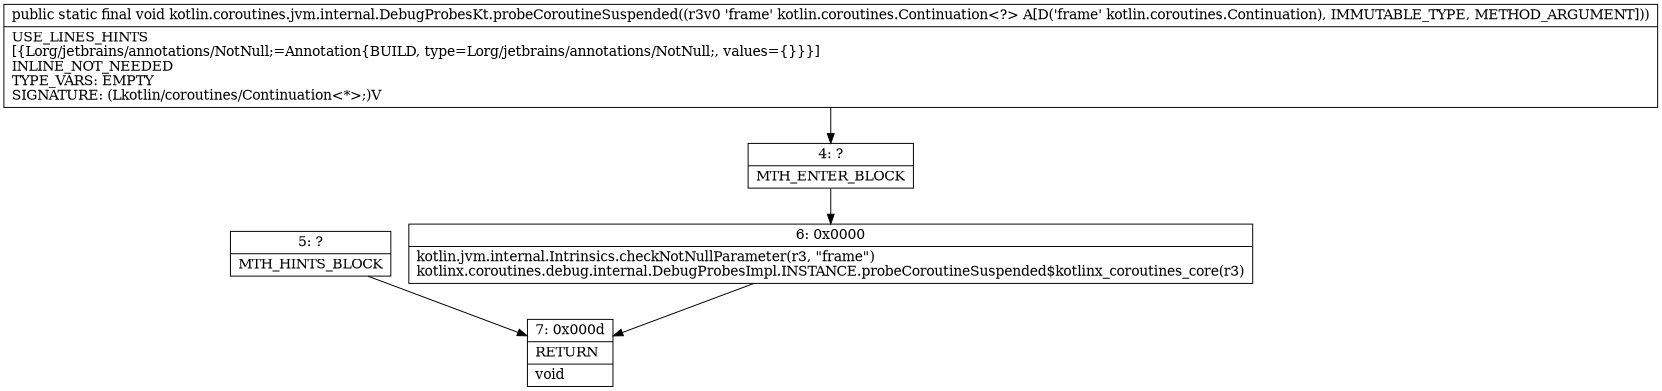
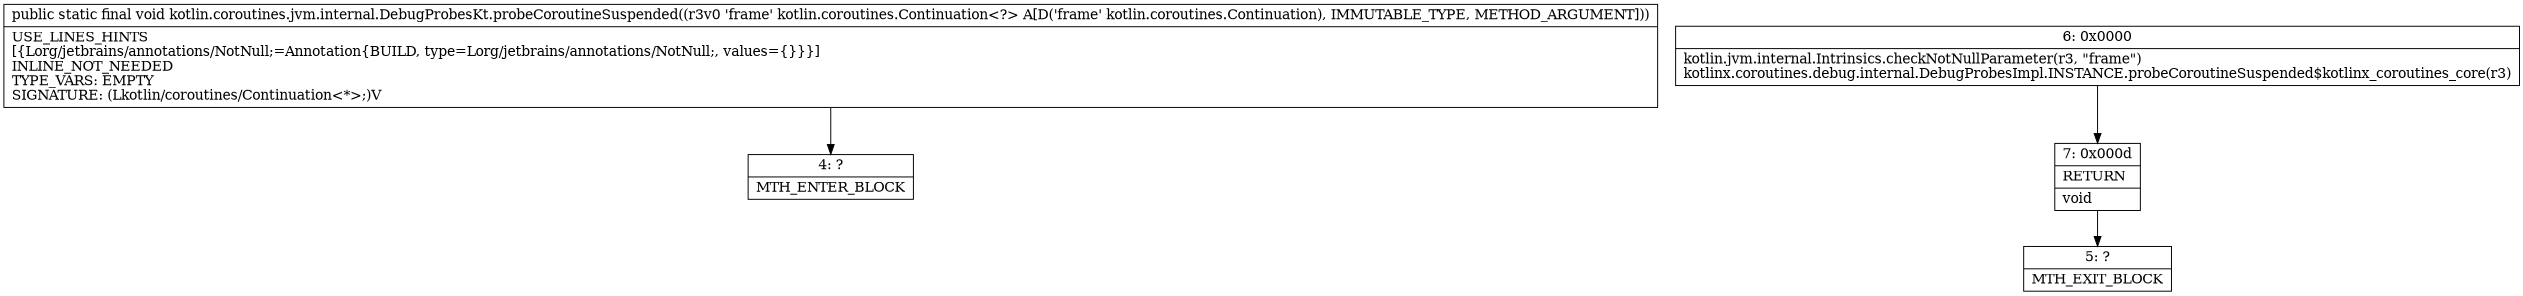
edge "4: ?" -> "6: 0x0000": removed
node "5: ?": text "MTH_HINTS_BLOCK" -> "MTH_EXIT_BLOCK"
edge "5: ?" -> "7: 0x000d": reversed
